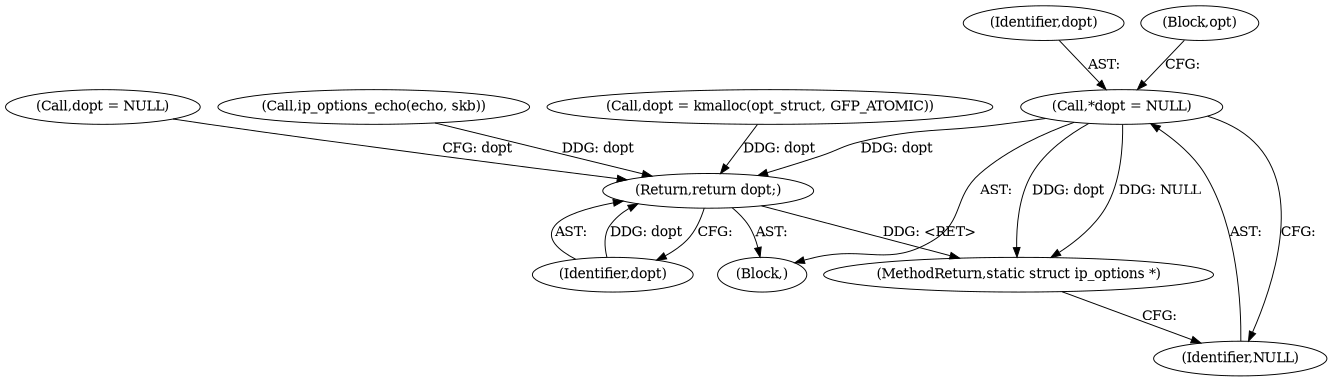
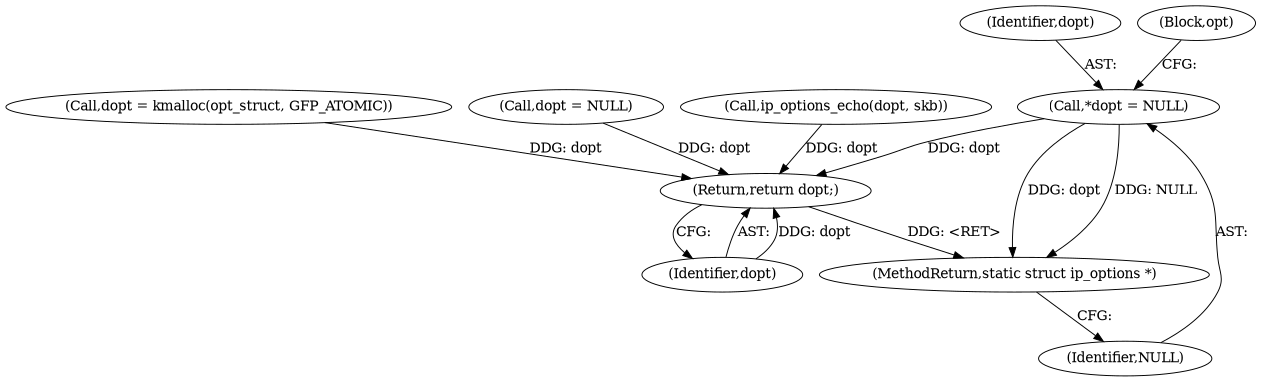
node "(Call,ip_options_echo(echo, skb))": label "(Call,ip_options_echo(echo, skb))" -> "(Call,ip_options_echo(dopt, skb))"
edge "(Call,dopt = NULL)" -> "(Return,return dopt;)": label "CFG: dopt" -> "DDG: dopt"
edge "(Call,*dopt = NULL)" -> "(Identifier,NULL)": removed, label "CFG:"
node "(Block,)": removed
